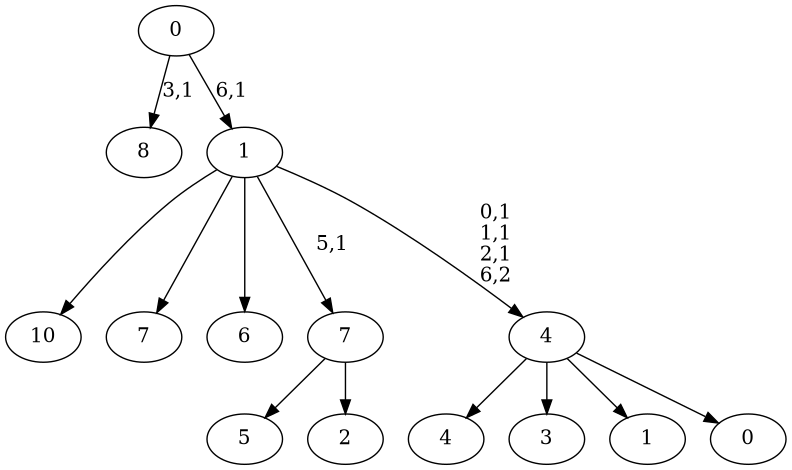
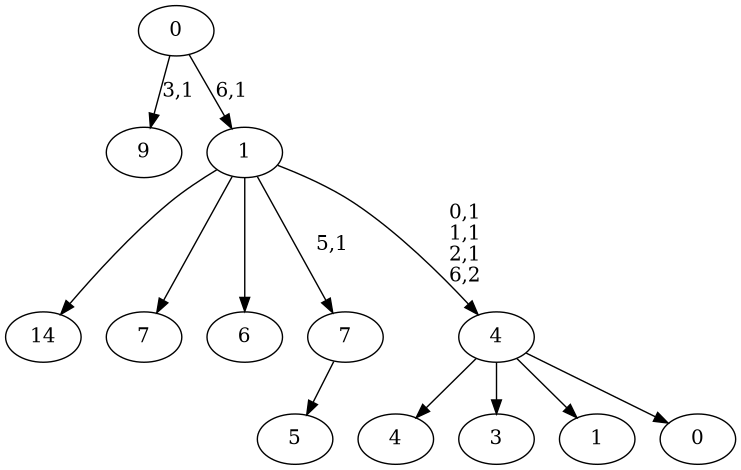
node "8": label "8" -> "9"
node "10": label "10" -> "14"
node "2": removed
